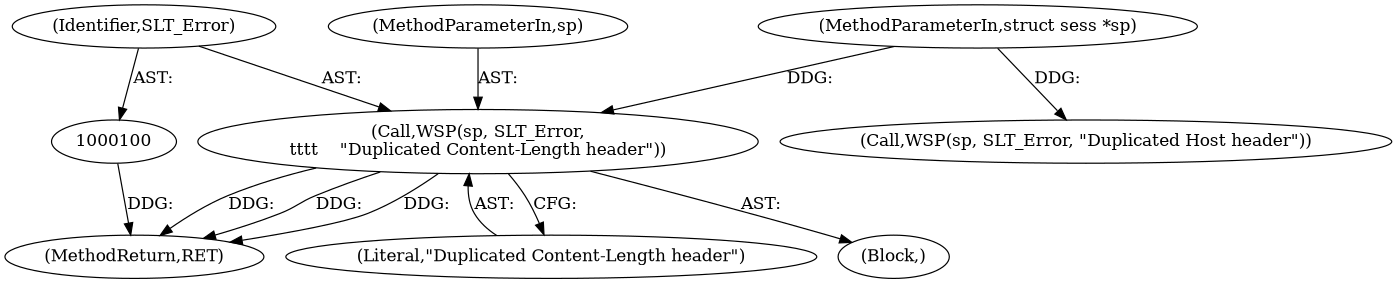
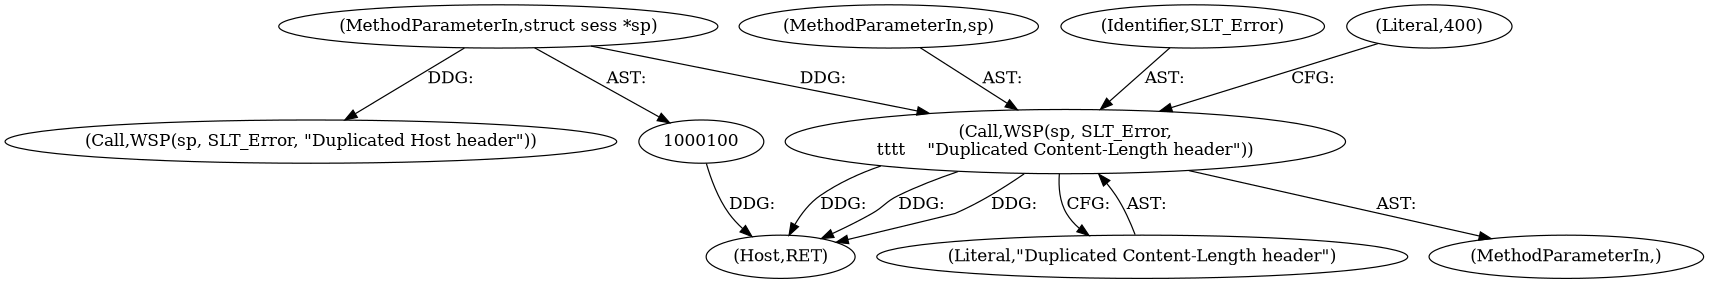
node "(Literal,400)": added
edge "(Identifier,SLT_Error)" -> "1000100": now "(MethodParameterIn,struct sess *sp)" -> "1000100"
node "(MethodReturn,RET)": label "(MethodReturn,RET)" -> "(Host,RET)"
node "(Block,)": label "(Block,)" -> "(MethodParameterIn,)"
